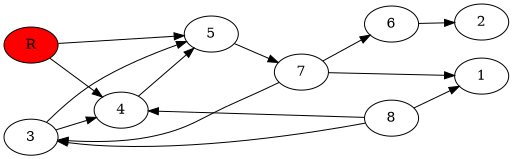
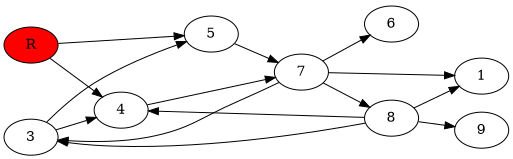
node "2": removed
edge "4" -> "5": now "4" -> "7"
edge "7" -> "8": added
node "9": added
